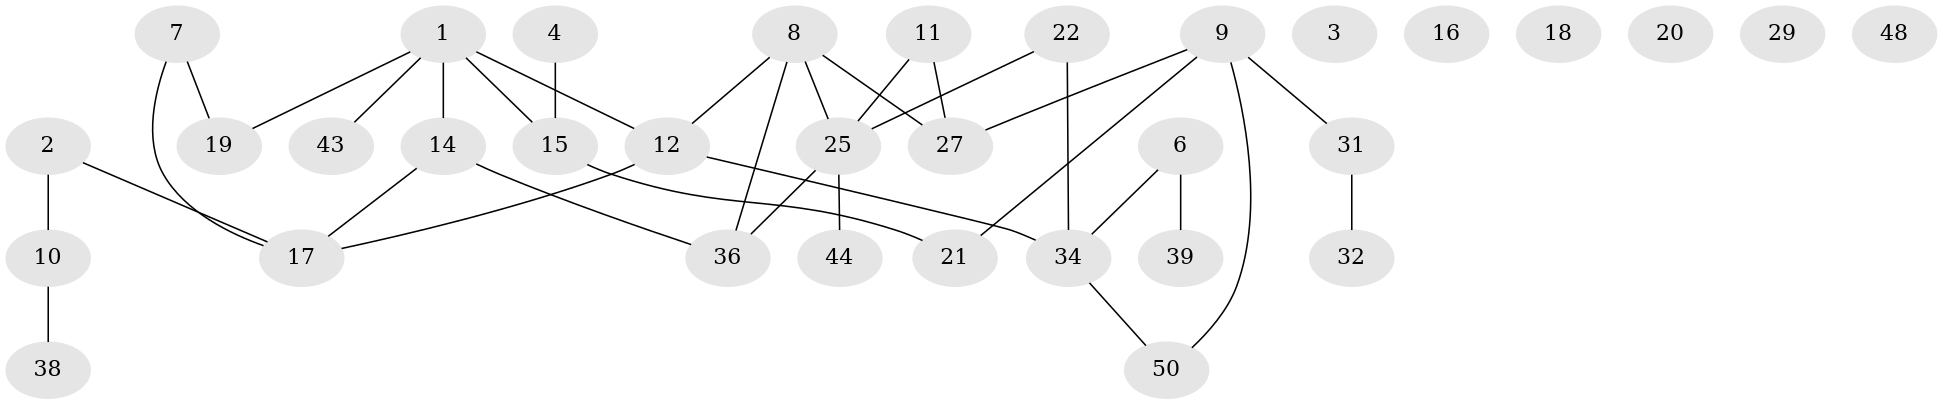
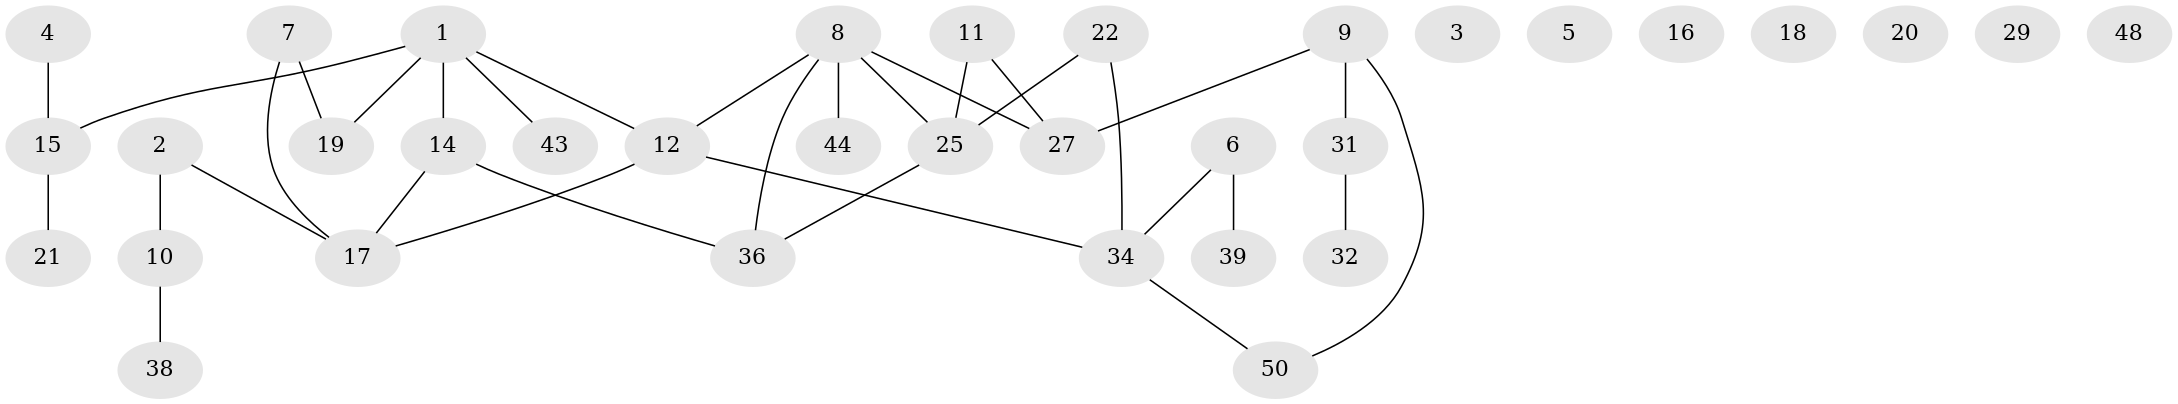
node "5": added
edge "9" -- "21": removed
edge "25" -- "44": now "8" -- "44"
